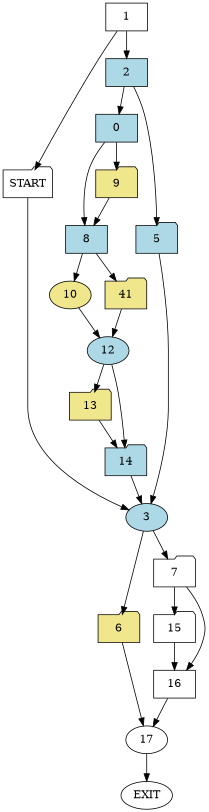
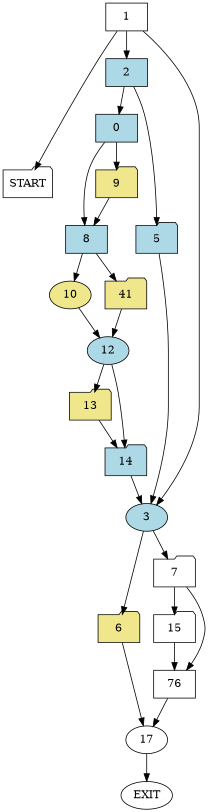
edge "START" -> "3": now "1" -> "3"
node "16": label "16" -> "76"
